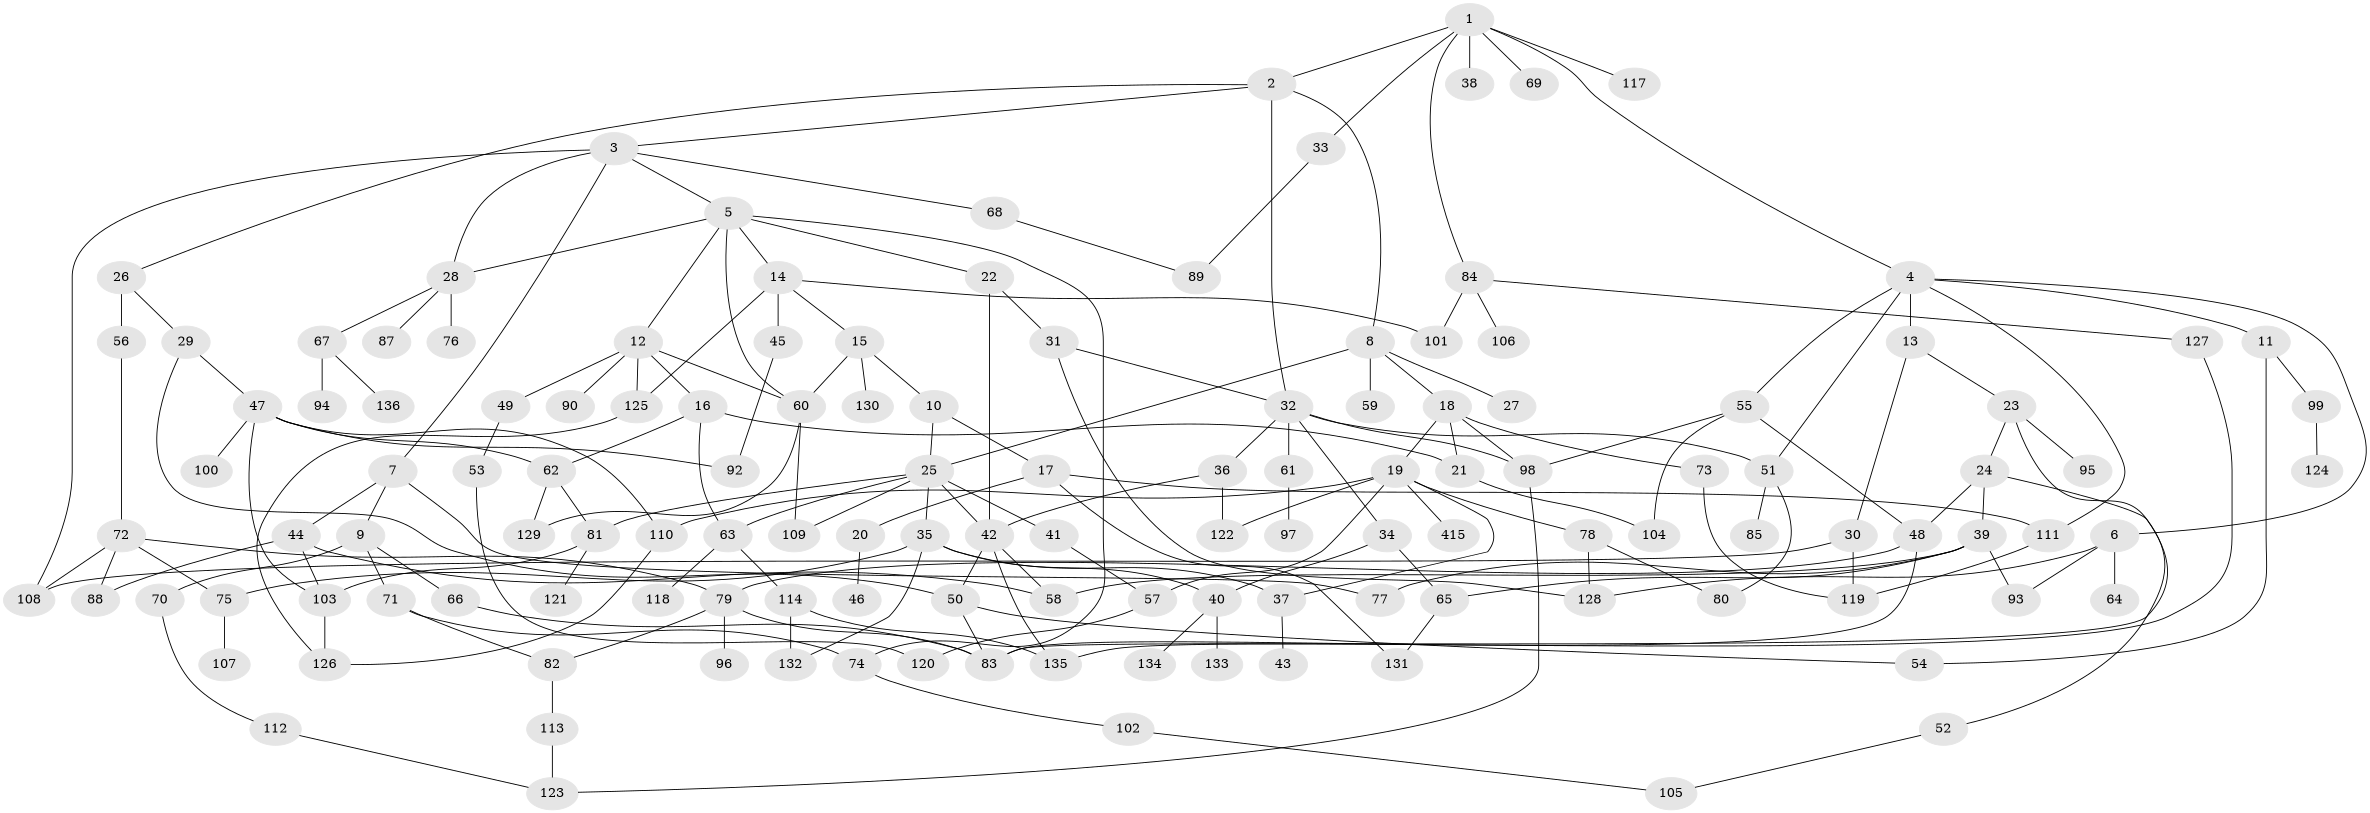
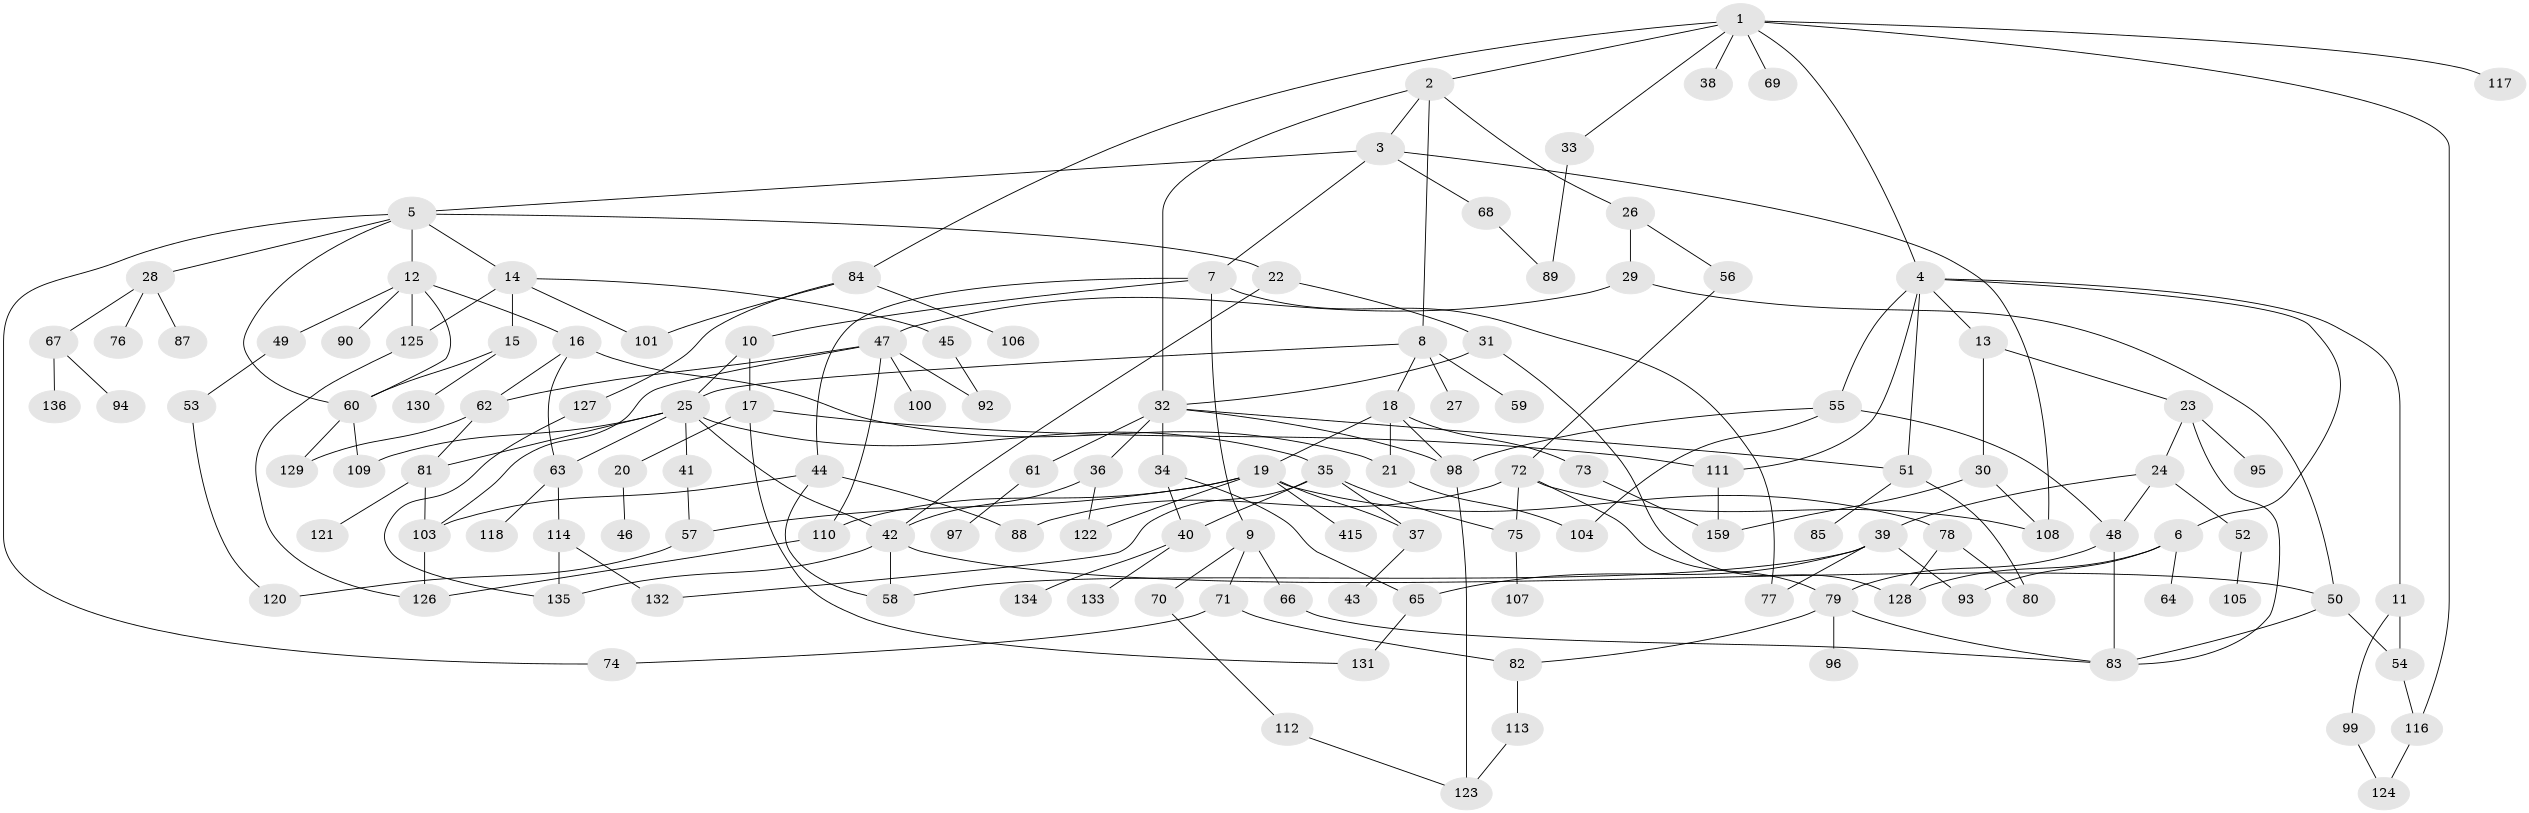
edge "3" -- "28": removed
edge "15" -- "10": now "7" -- "10"
node "119": label "119" -> "159"
node "102": removed
node "116": added
